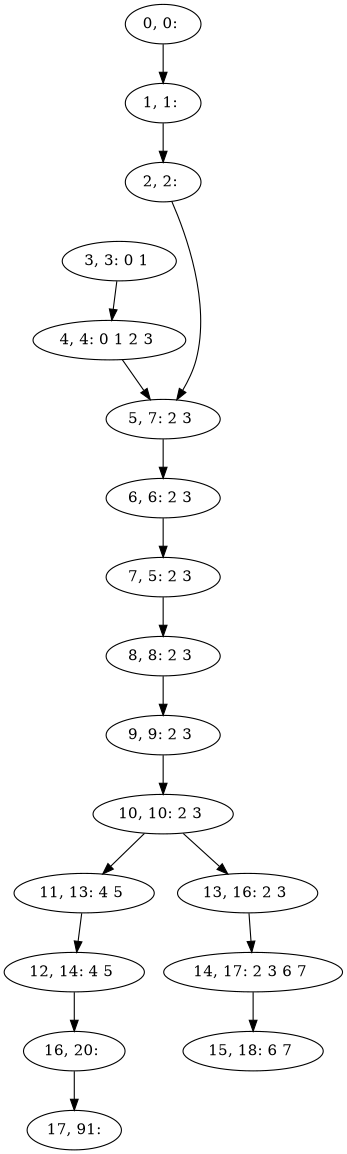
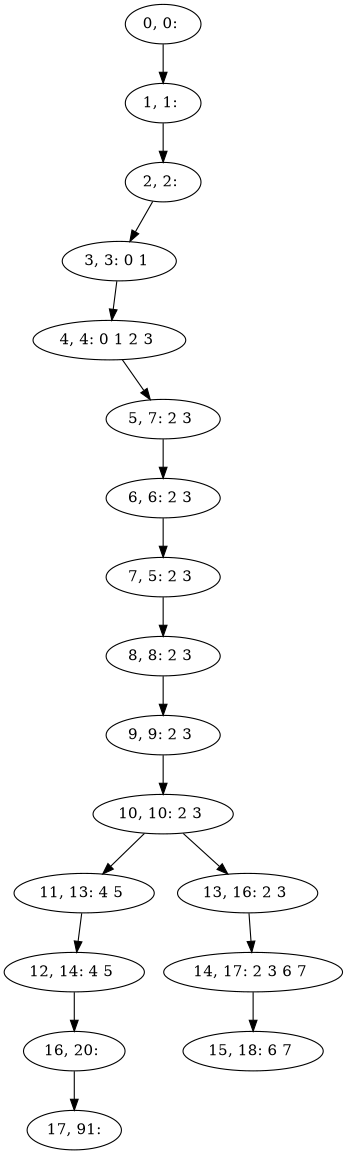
edge "2, 2:" -> "5, 7: 2 3": now "2, 2:" -> "3, 3: 0 1"
